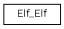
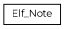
node "Elf_Elf": label "Elf_Elf" -> "Elf_Note"
